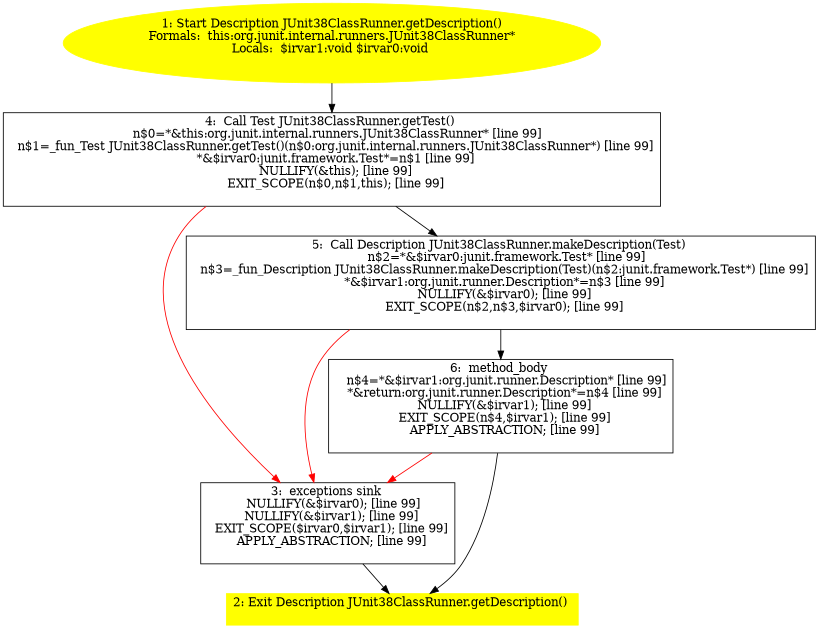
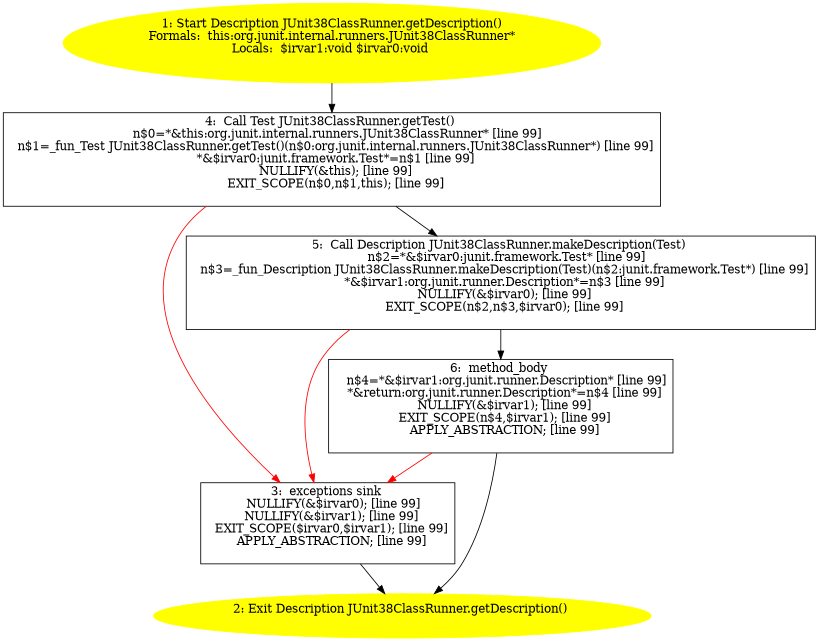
node "2: Exit Description JUnit38ClassRunner.getDescription()": shape box -> ellipse
